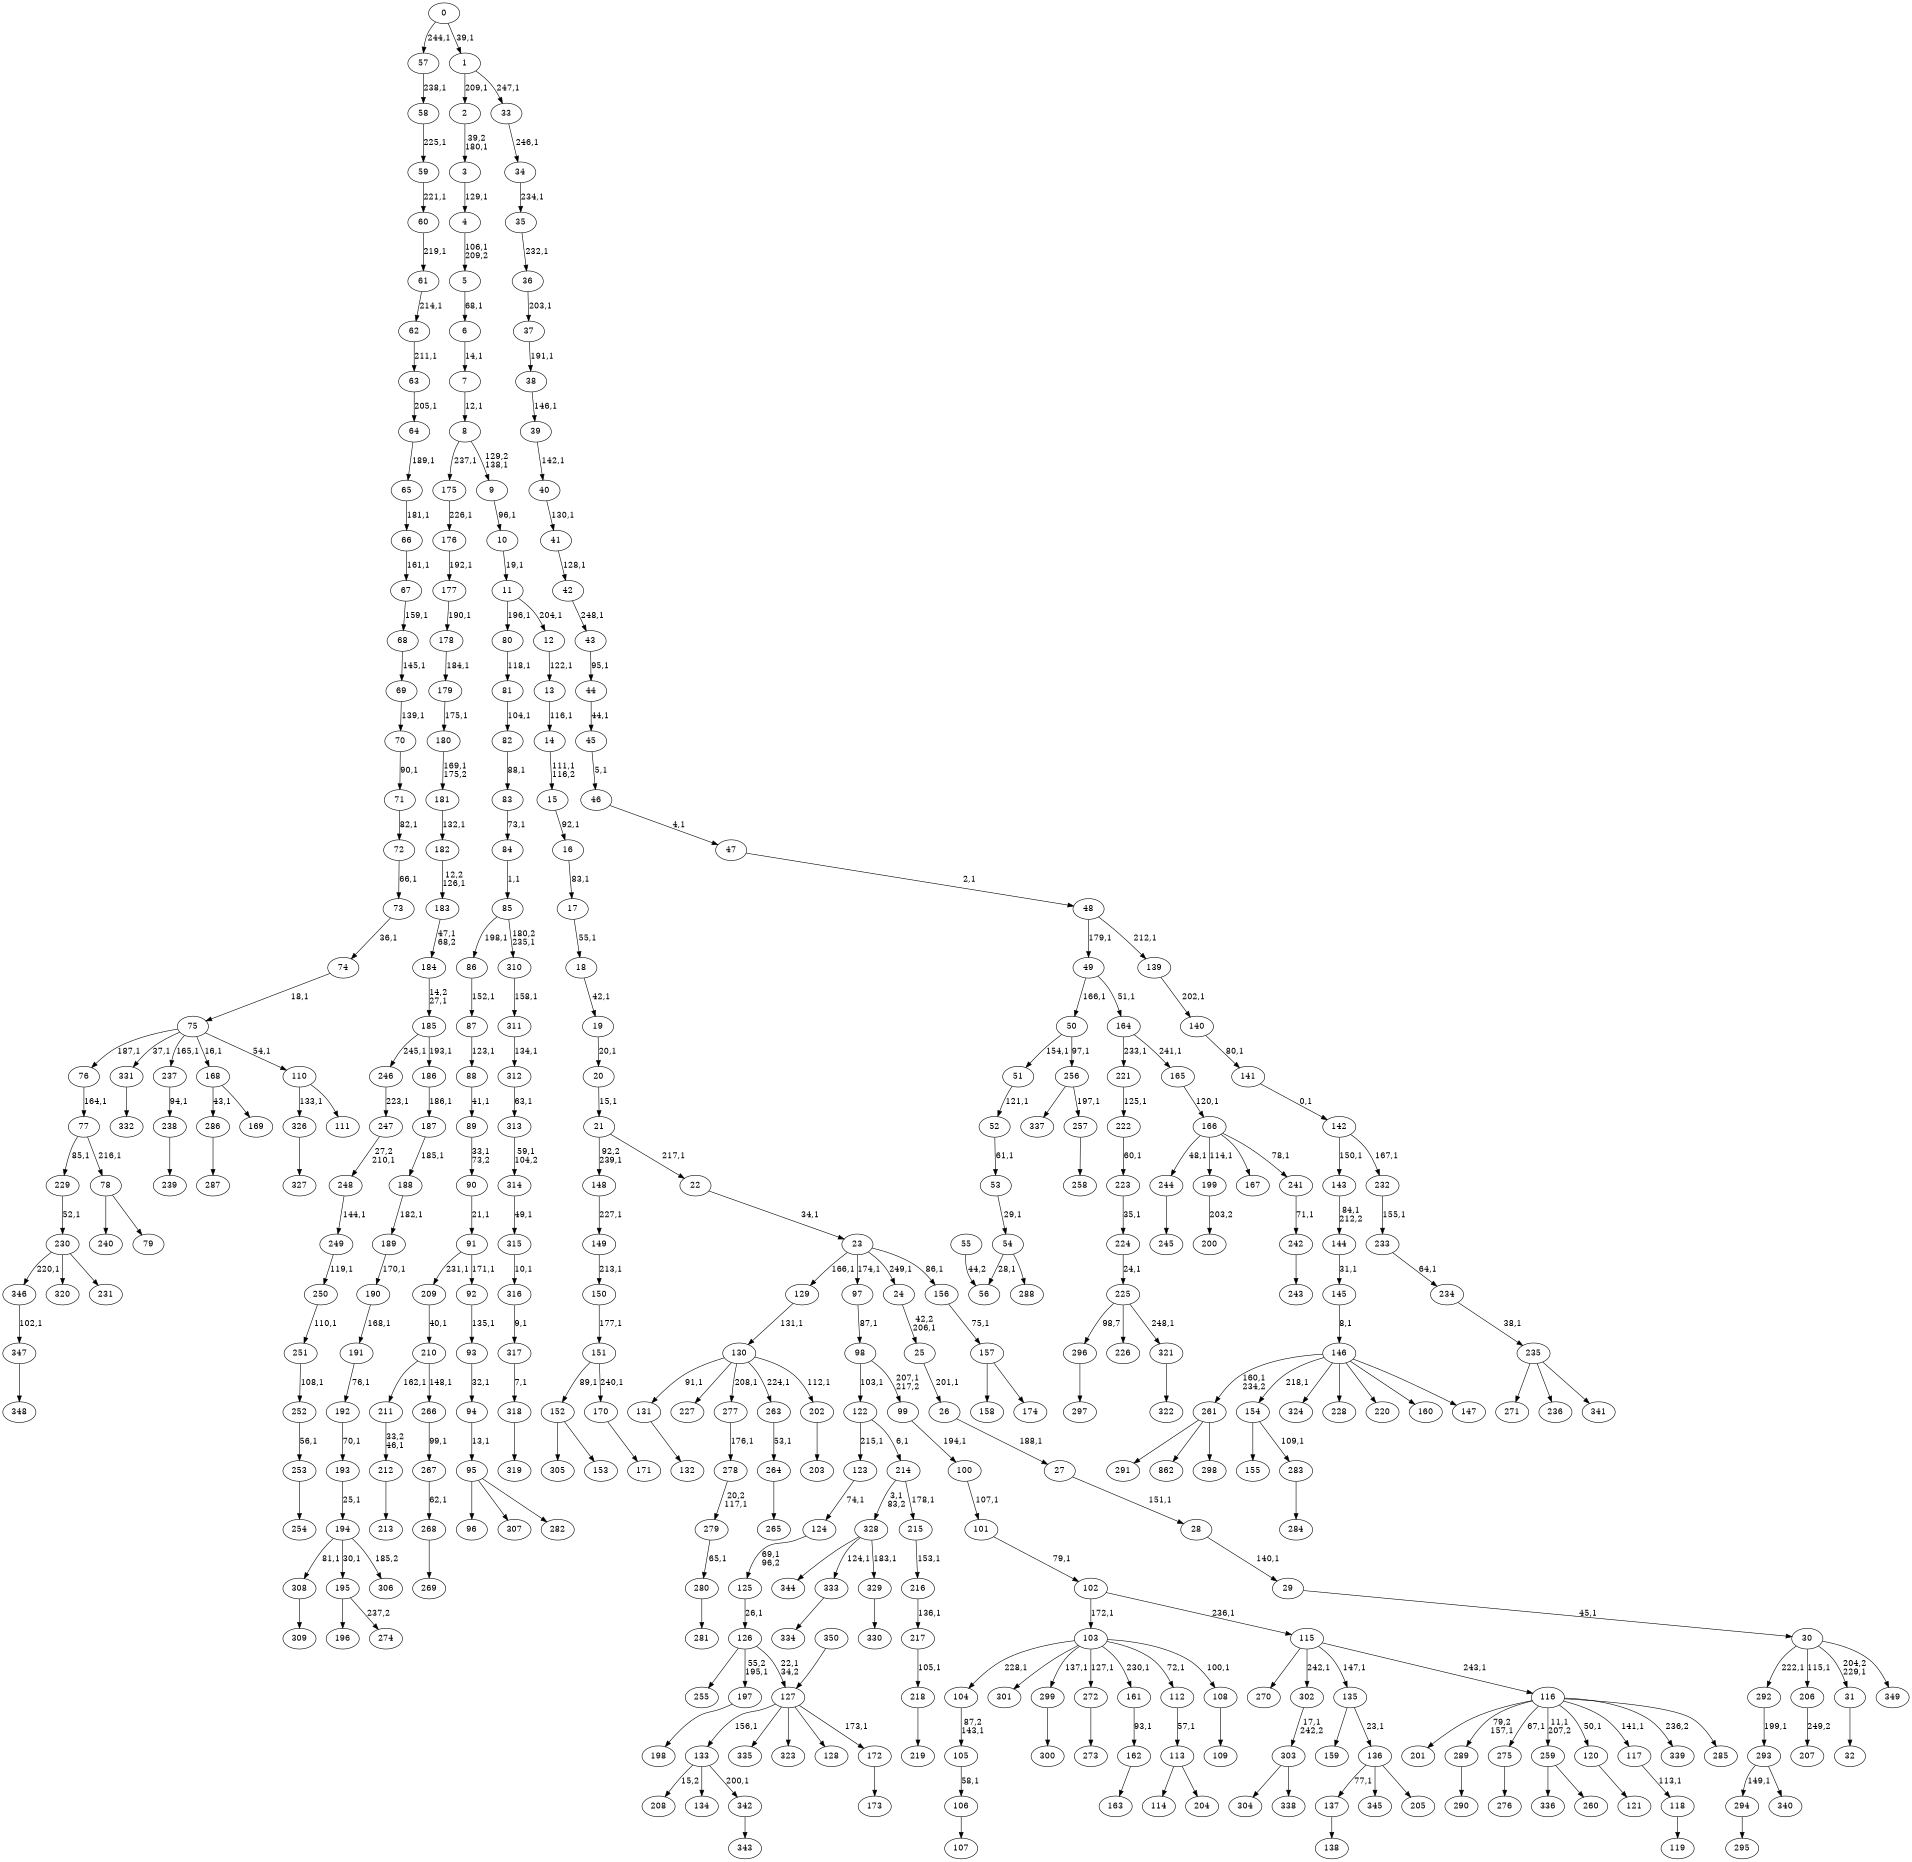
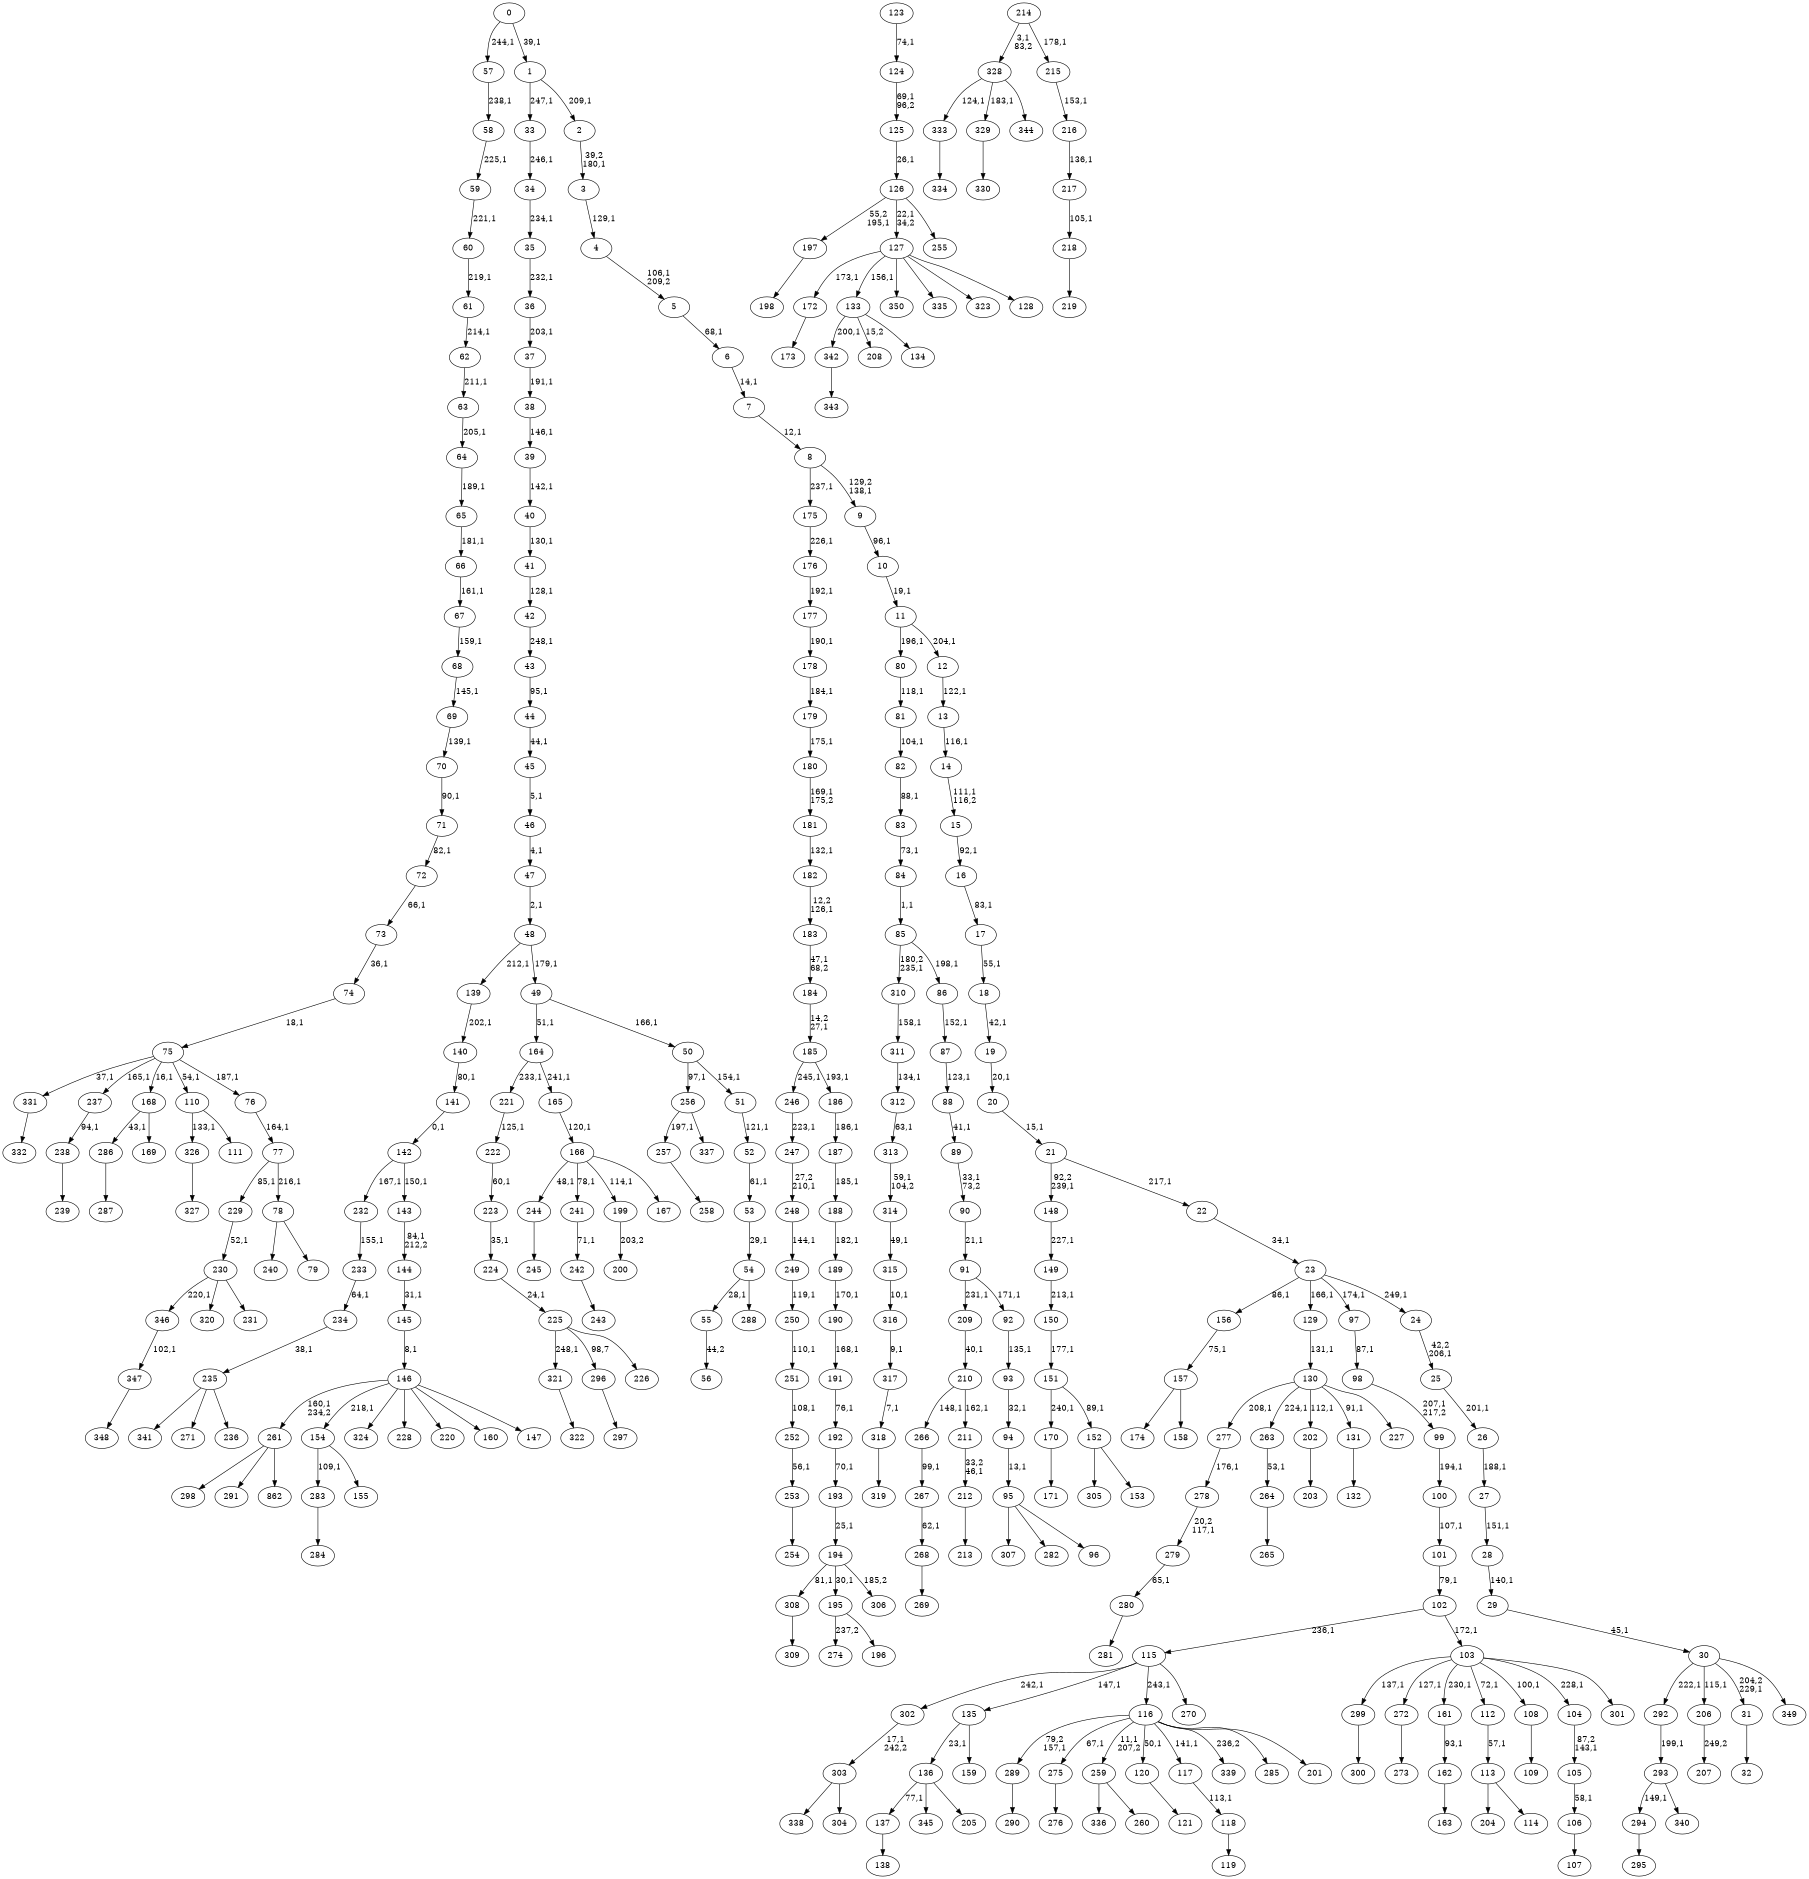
edge "54" -> "56": now "54" -> "55"
node "122": removed
edge "350" -> "127": reversed
